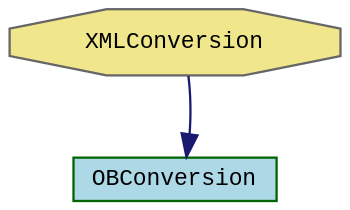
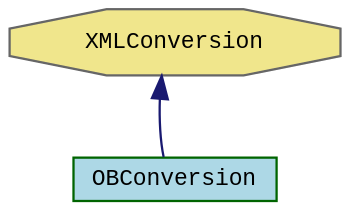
edge "XMLConversion" -> "OBConversion": reversed
